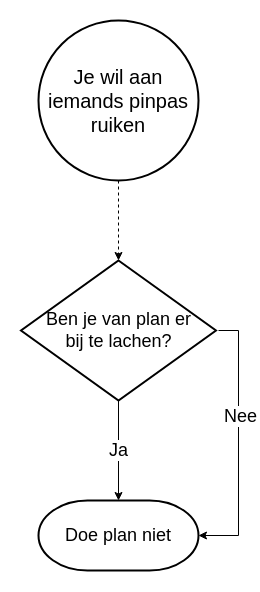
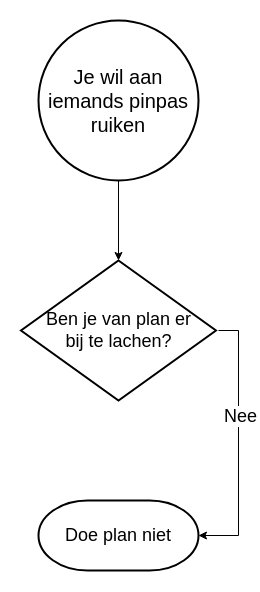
edge "Je wil aan iemands pinpas ruiken" -> "Ben je van plan er bij te lachen?": style dashed -> solid
edge "Ben je van plan er bij te lachen?" -> "Doe plan niet": removed, label "Ja"
